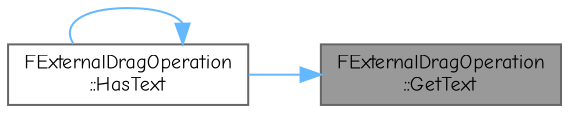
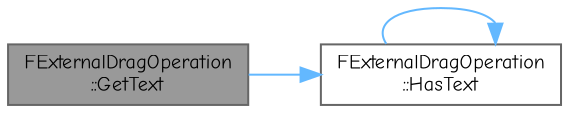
edge "FExternalDragOperation ::HasText" -> "FExternalDragOperation ::GetText": reversed
